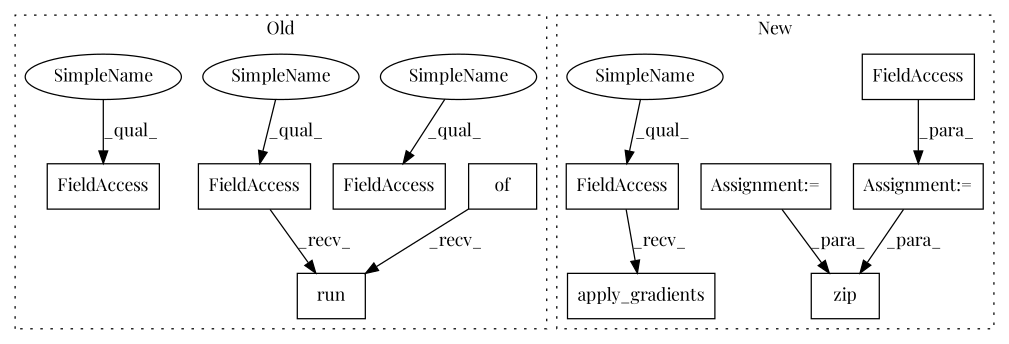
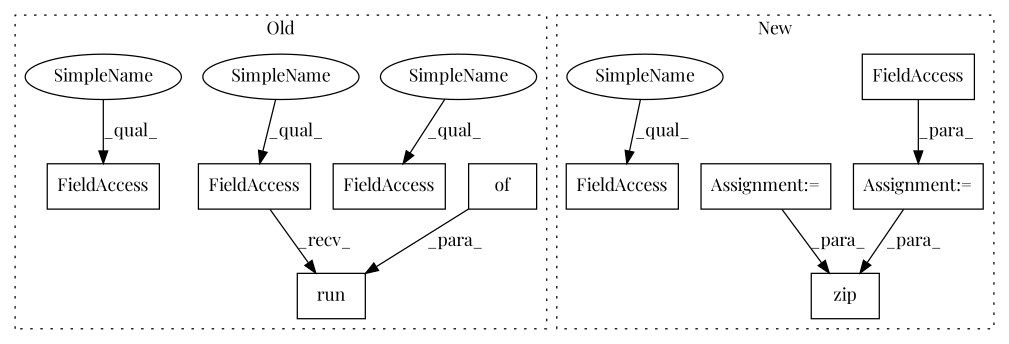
edge "of" -> "run": label "_recv_" -> "_para_"
node "apply_gradients": removed
